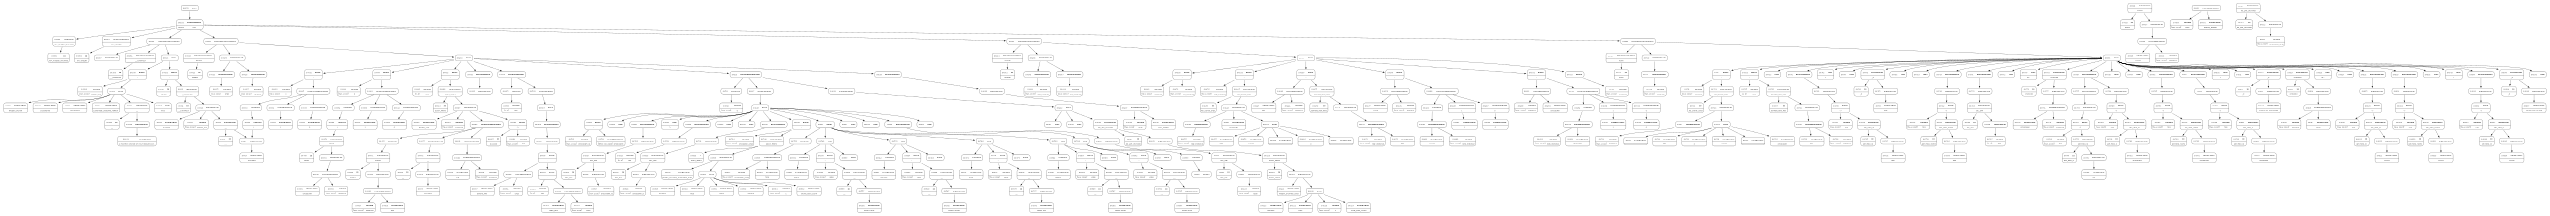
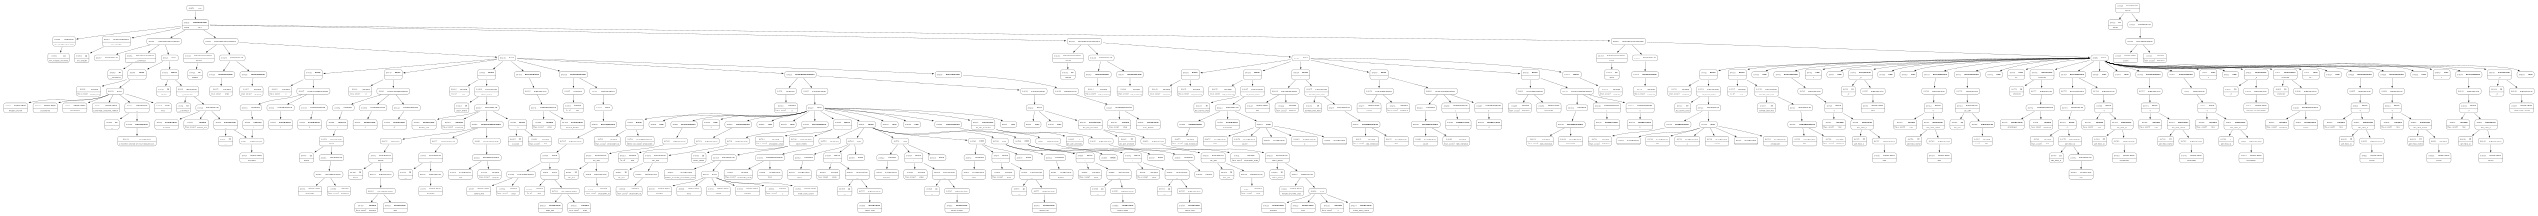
edge "84492" -> "84491": added
edge "84615" -> "84613": added
node "84831": text "ArgumentList" -> "Variable"
